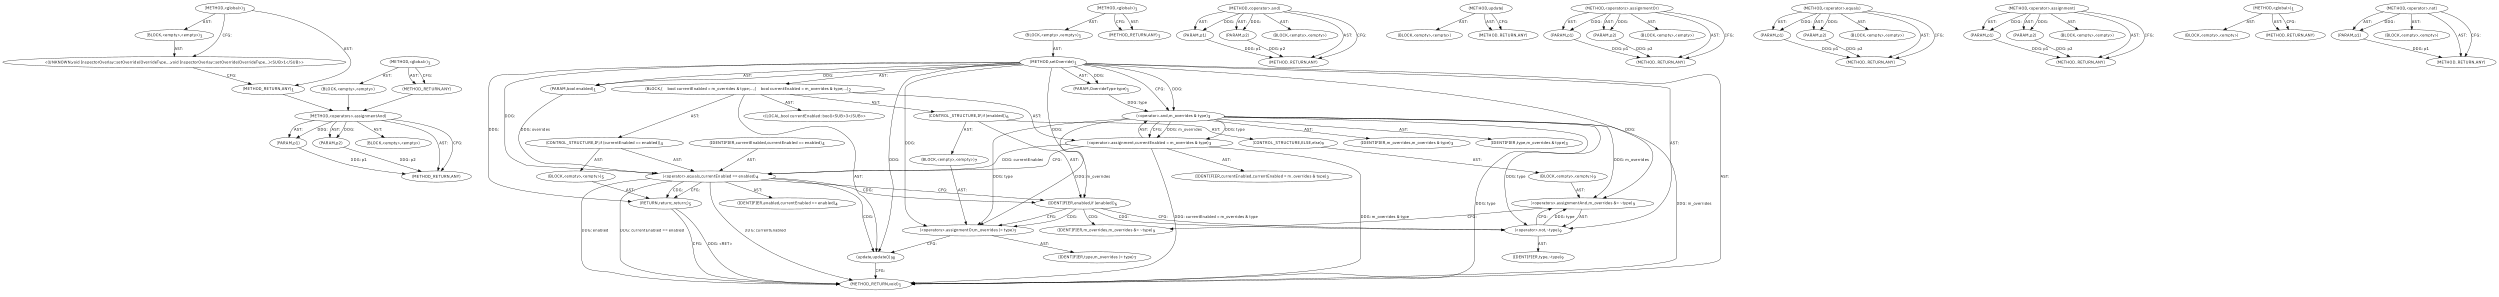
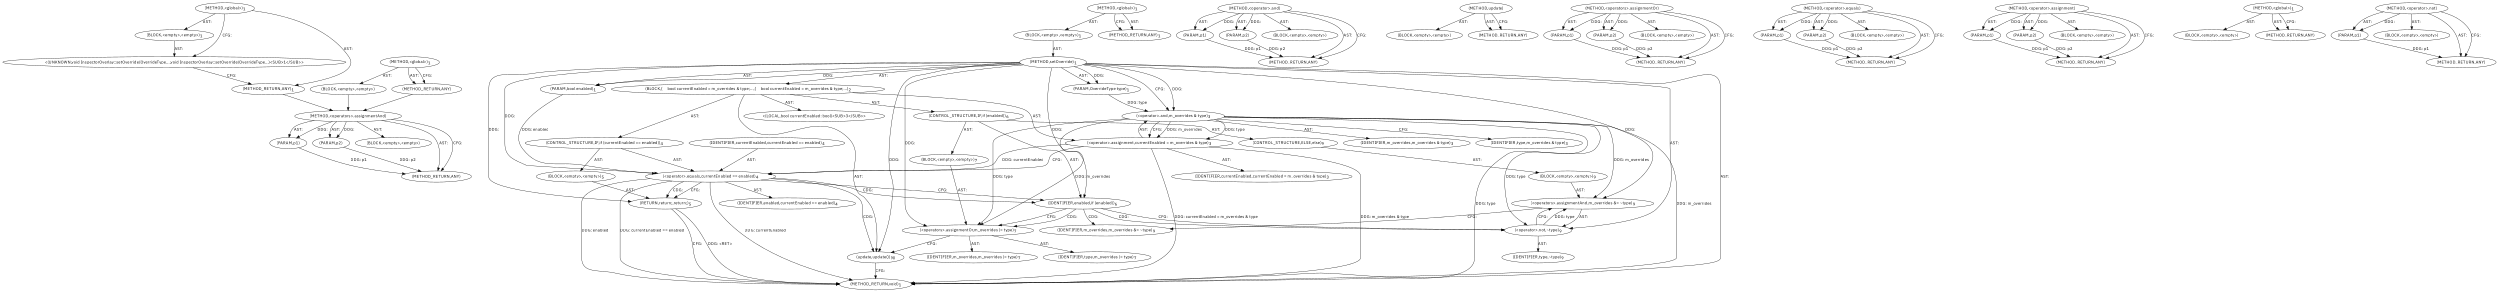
edge "(PARAM,bool enabled)" -> "(<operator>.equals,currentEnabled == enabled)": label "DDG: overrides" -> "DDG: enabled"
edge "(<operator>.and,m_overrides & type)" -> "(IDENTIFIER,type,m_overrides & type)": label "AST: " -> "CFG: "
node "(IDENTIFIER,m_overrides,m_overrides |= type)": added
